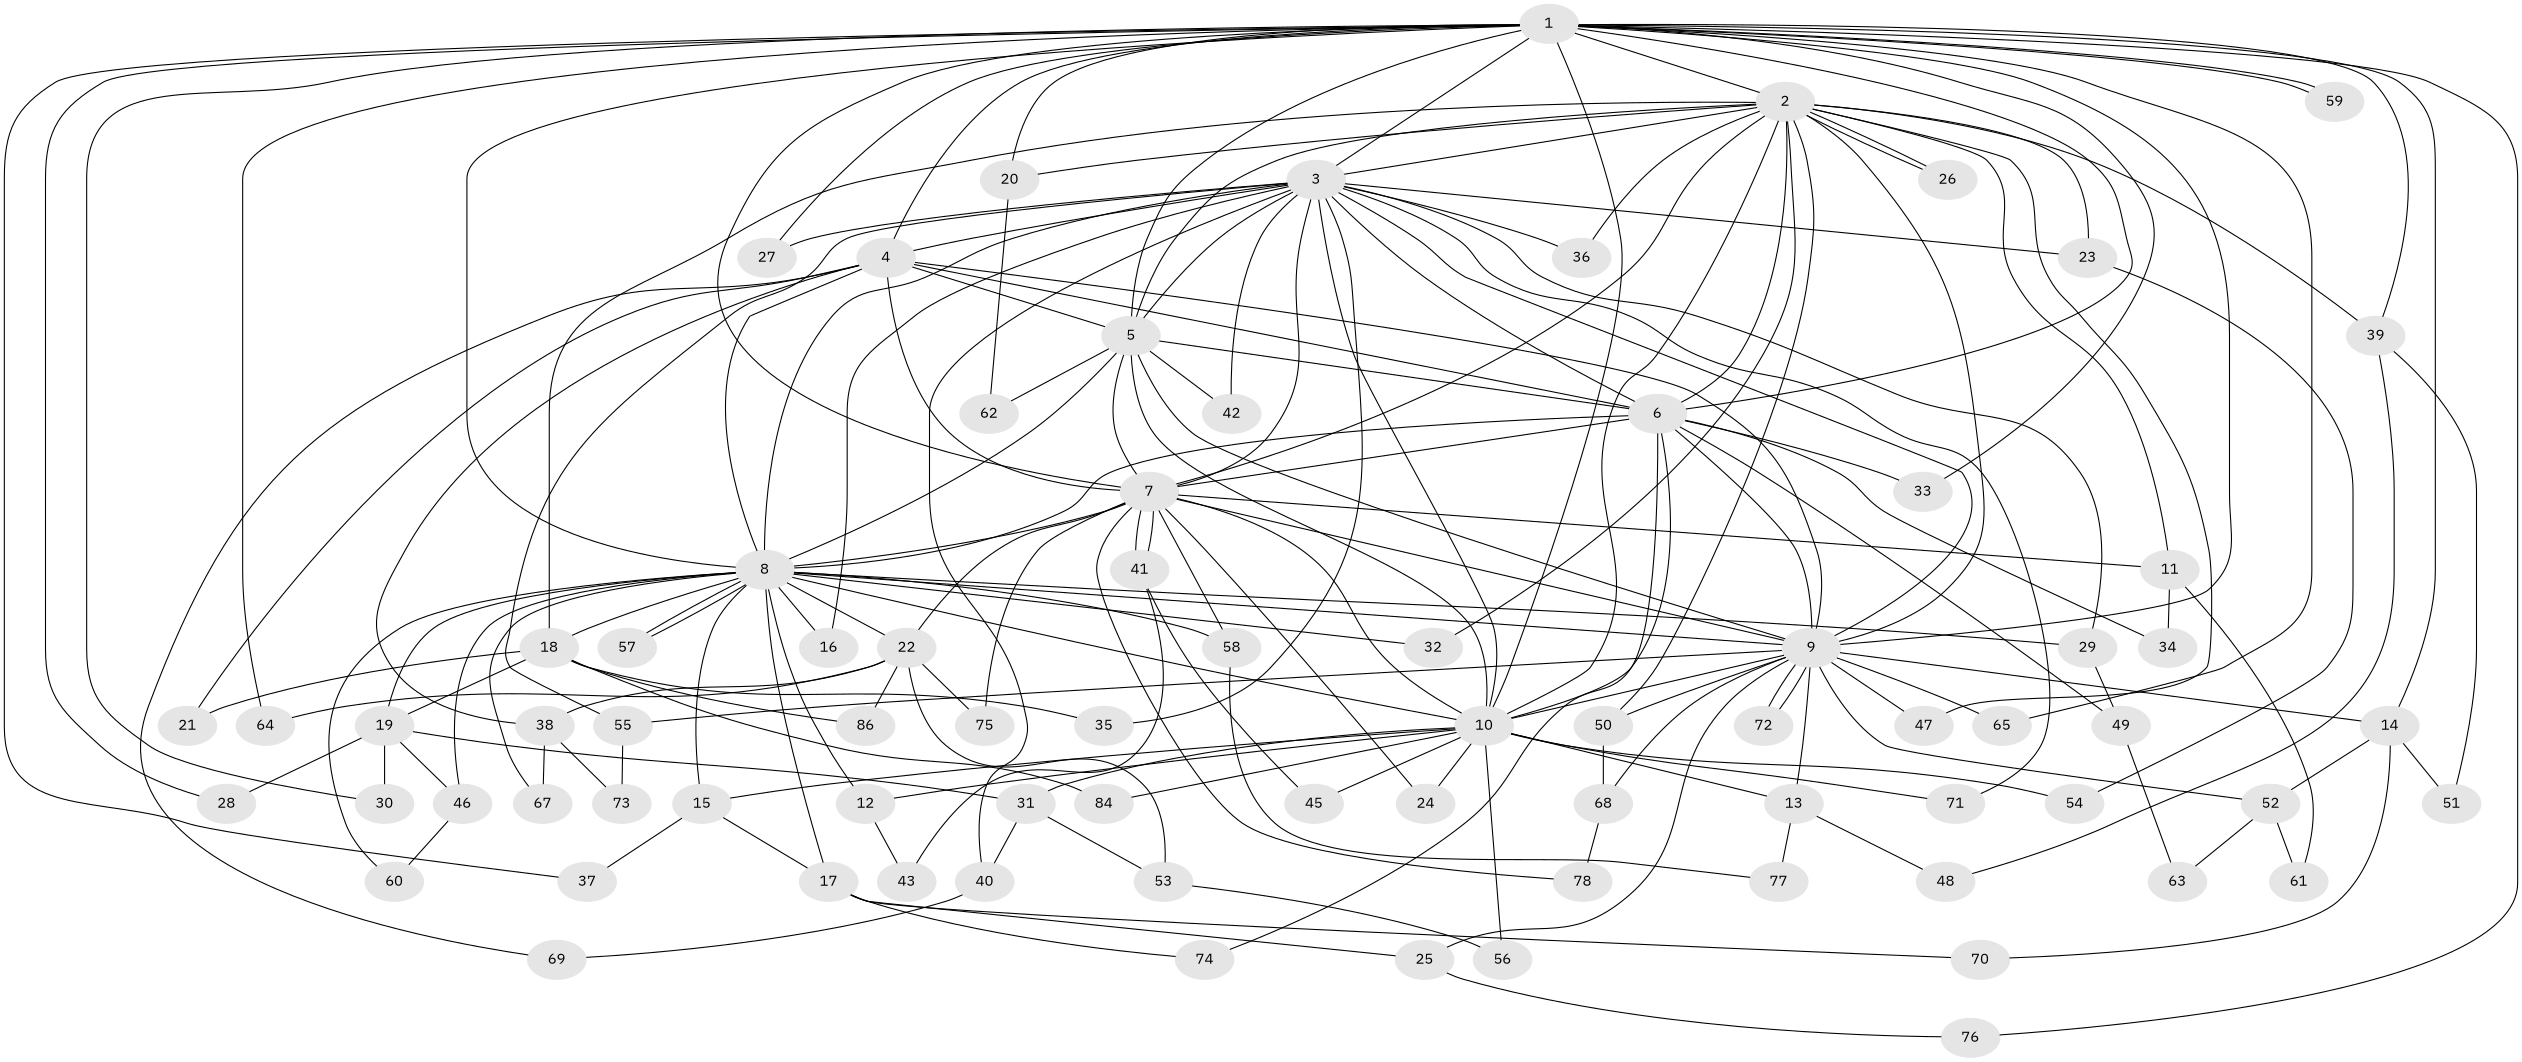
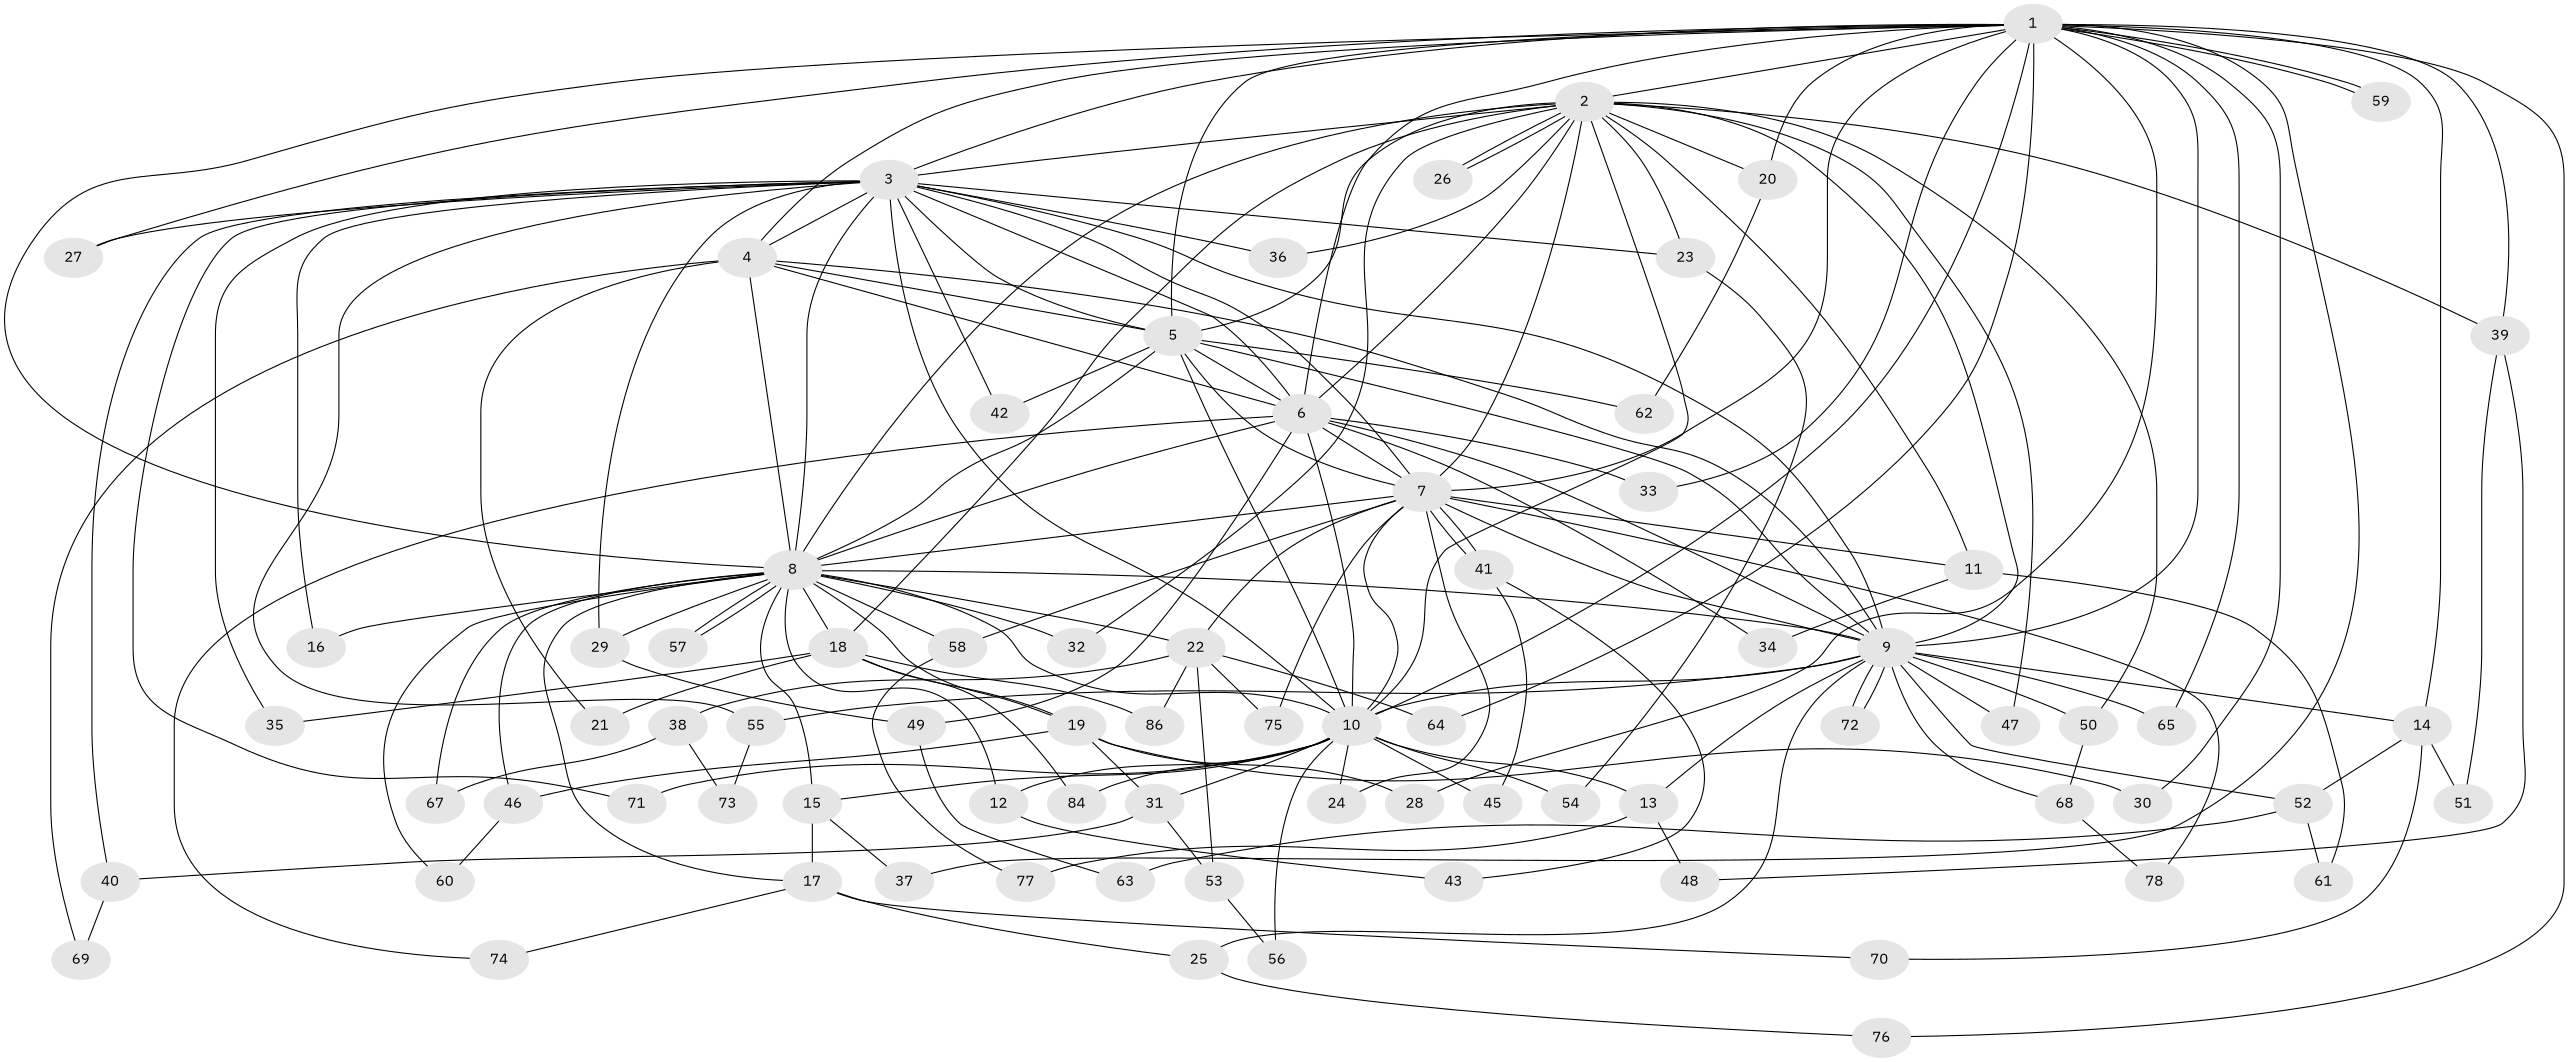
edge "2" -- "8": added
edge "4" -- "7": removed
edge "4" -- "38": removed
